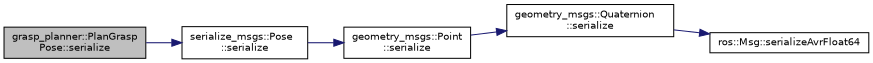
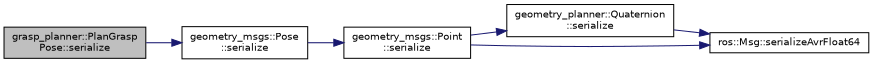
node "geometry_msgs::Quaternion ::serialize": label "geometry_msgs::Quaternion ::serialize" -> "geometry_planner::Quaternion ::serialize"
node "serialize_msgs::Pose ::serialize": label "serialize_msgs::Pose ::serialize" -> "geometry_msgs::Pose ::serialize"
edge "geometry_msgs::Point ::serialize" -> "ros::Msg::serializeAvrFloat64": added
